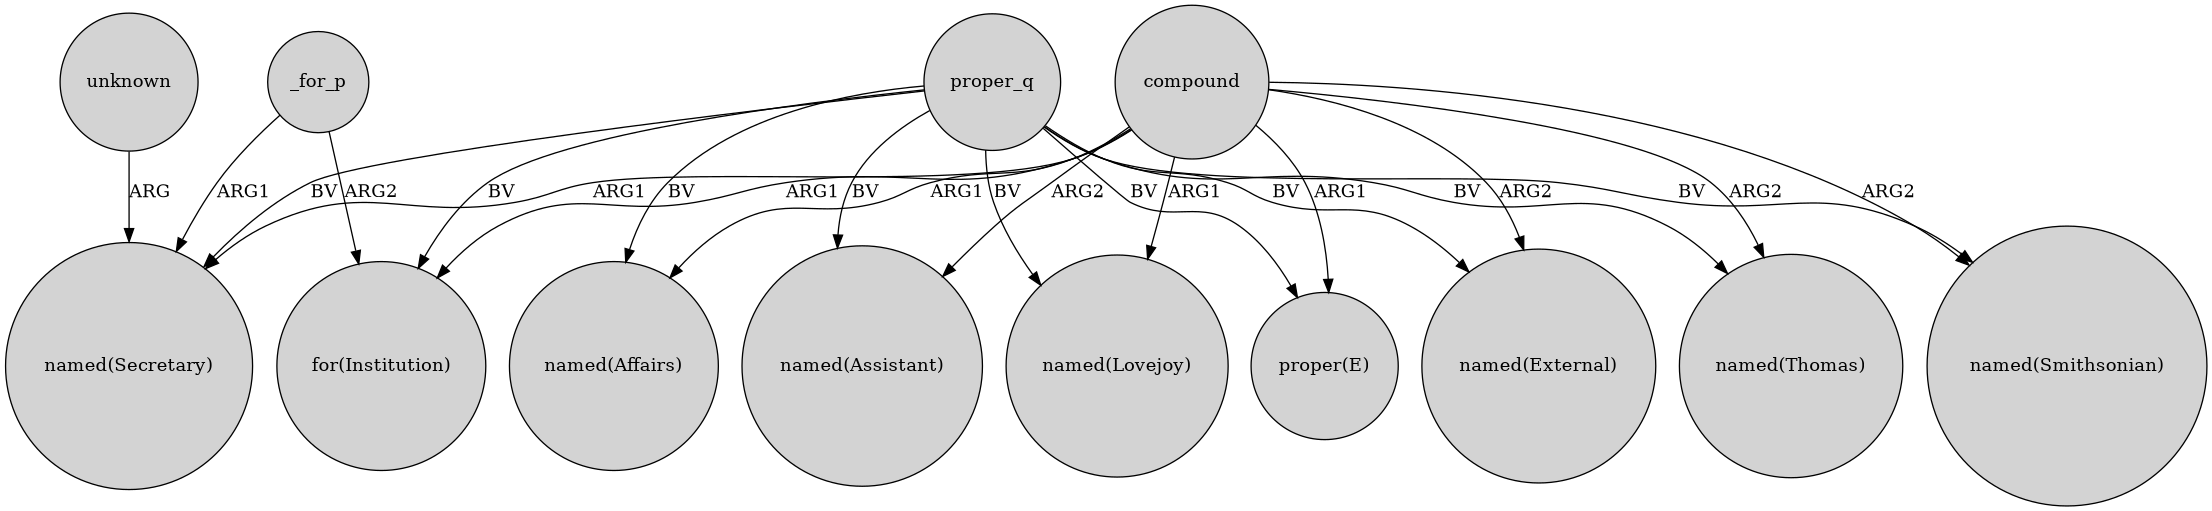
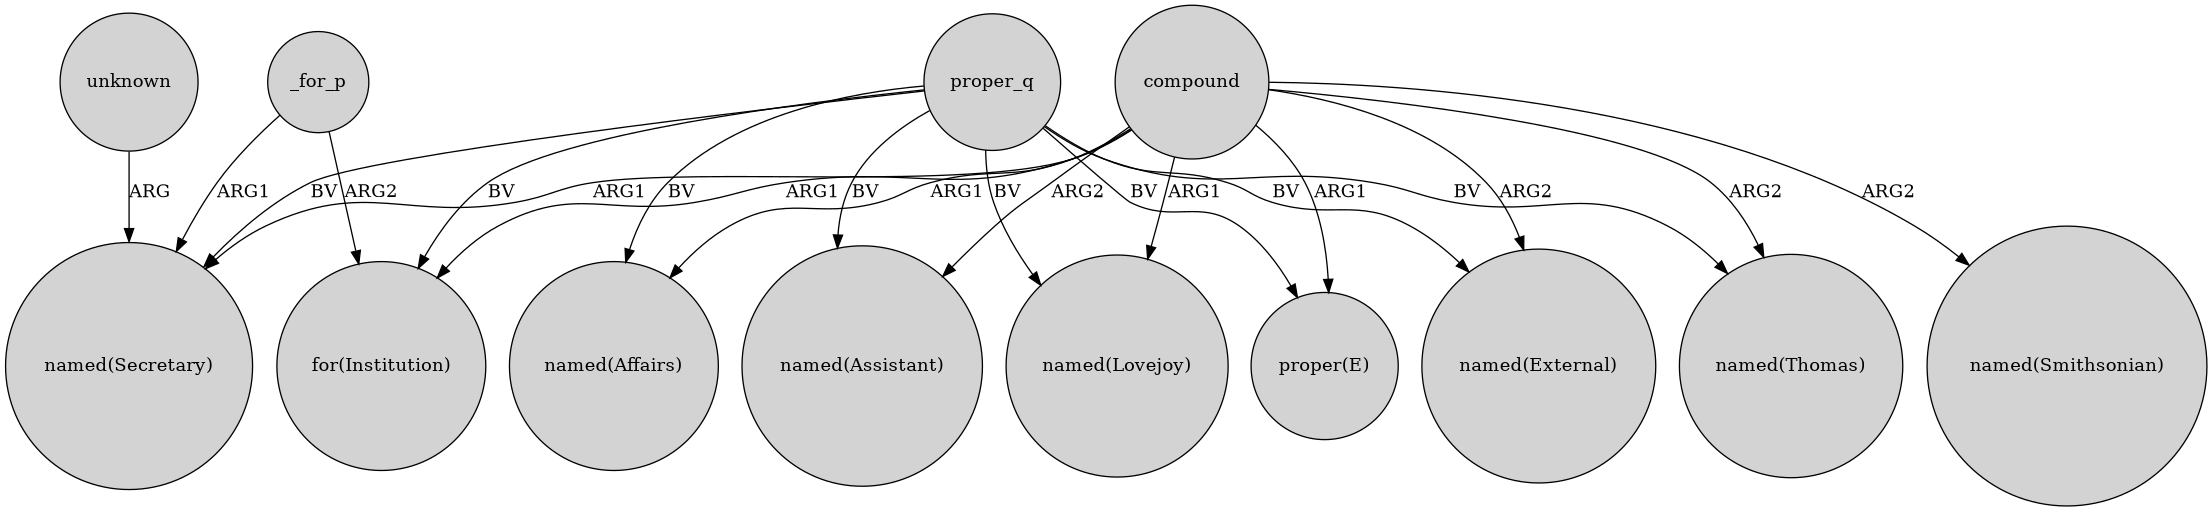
edge "proper_q" -> "named(Smithsonian)": removed, label "BV"
